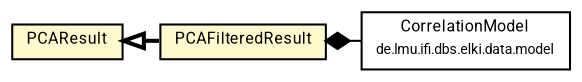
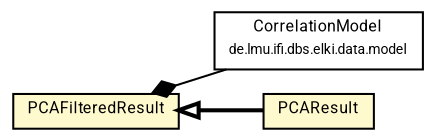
edge "PCAFilteredResult" -> "PCAResult": reversed
